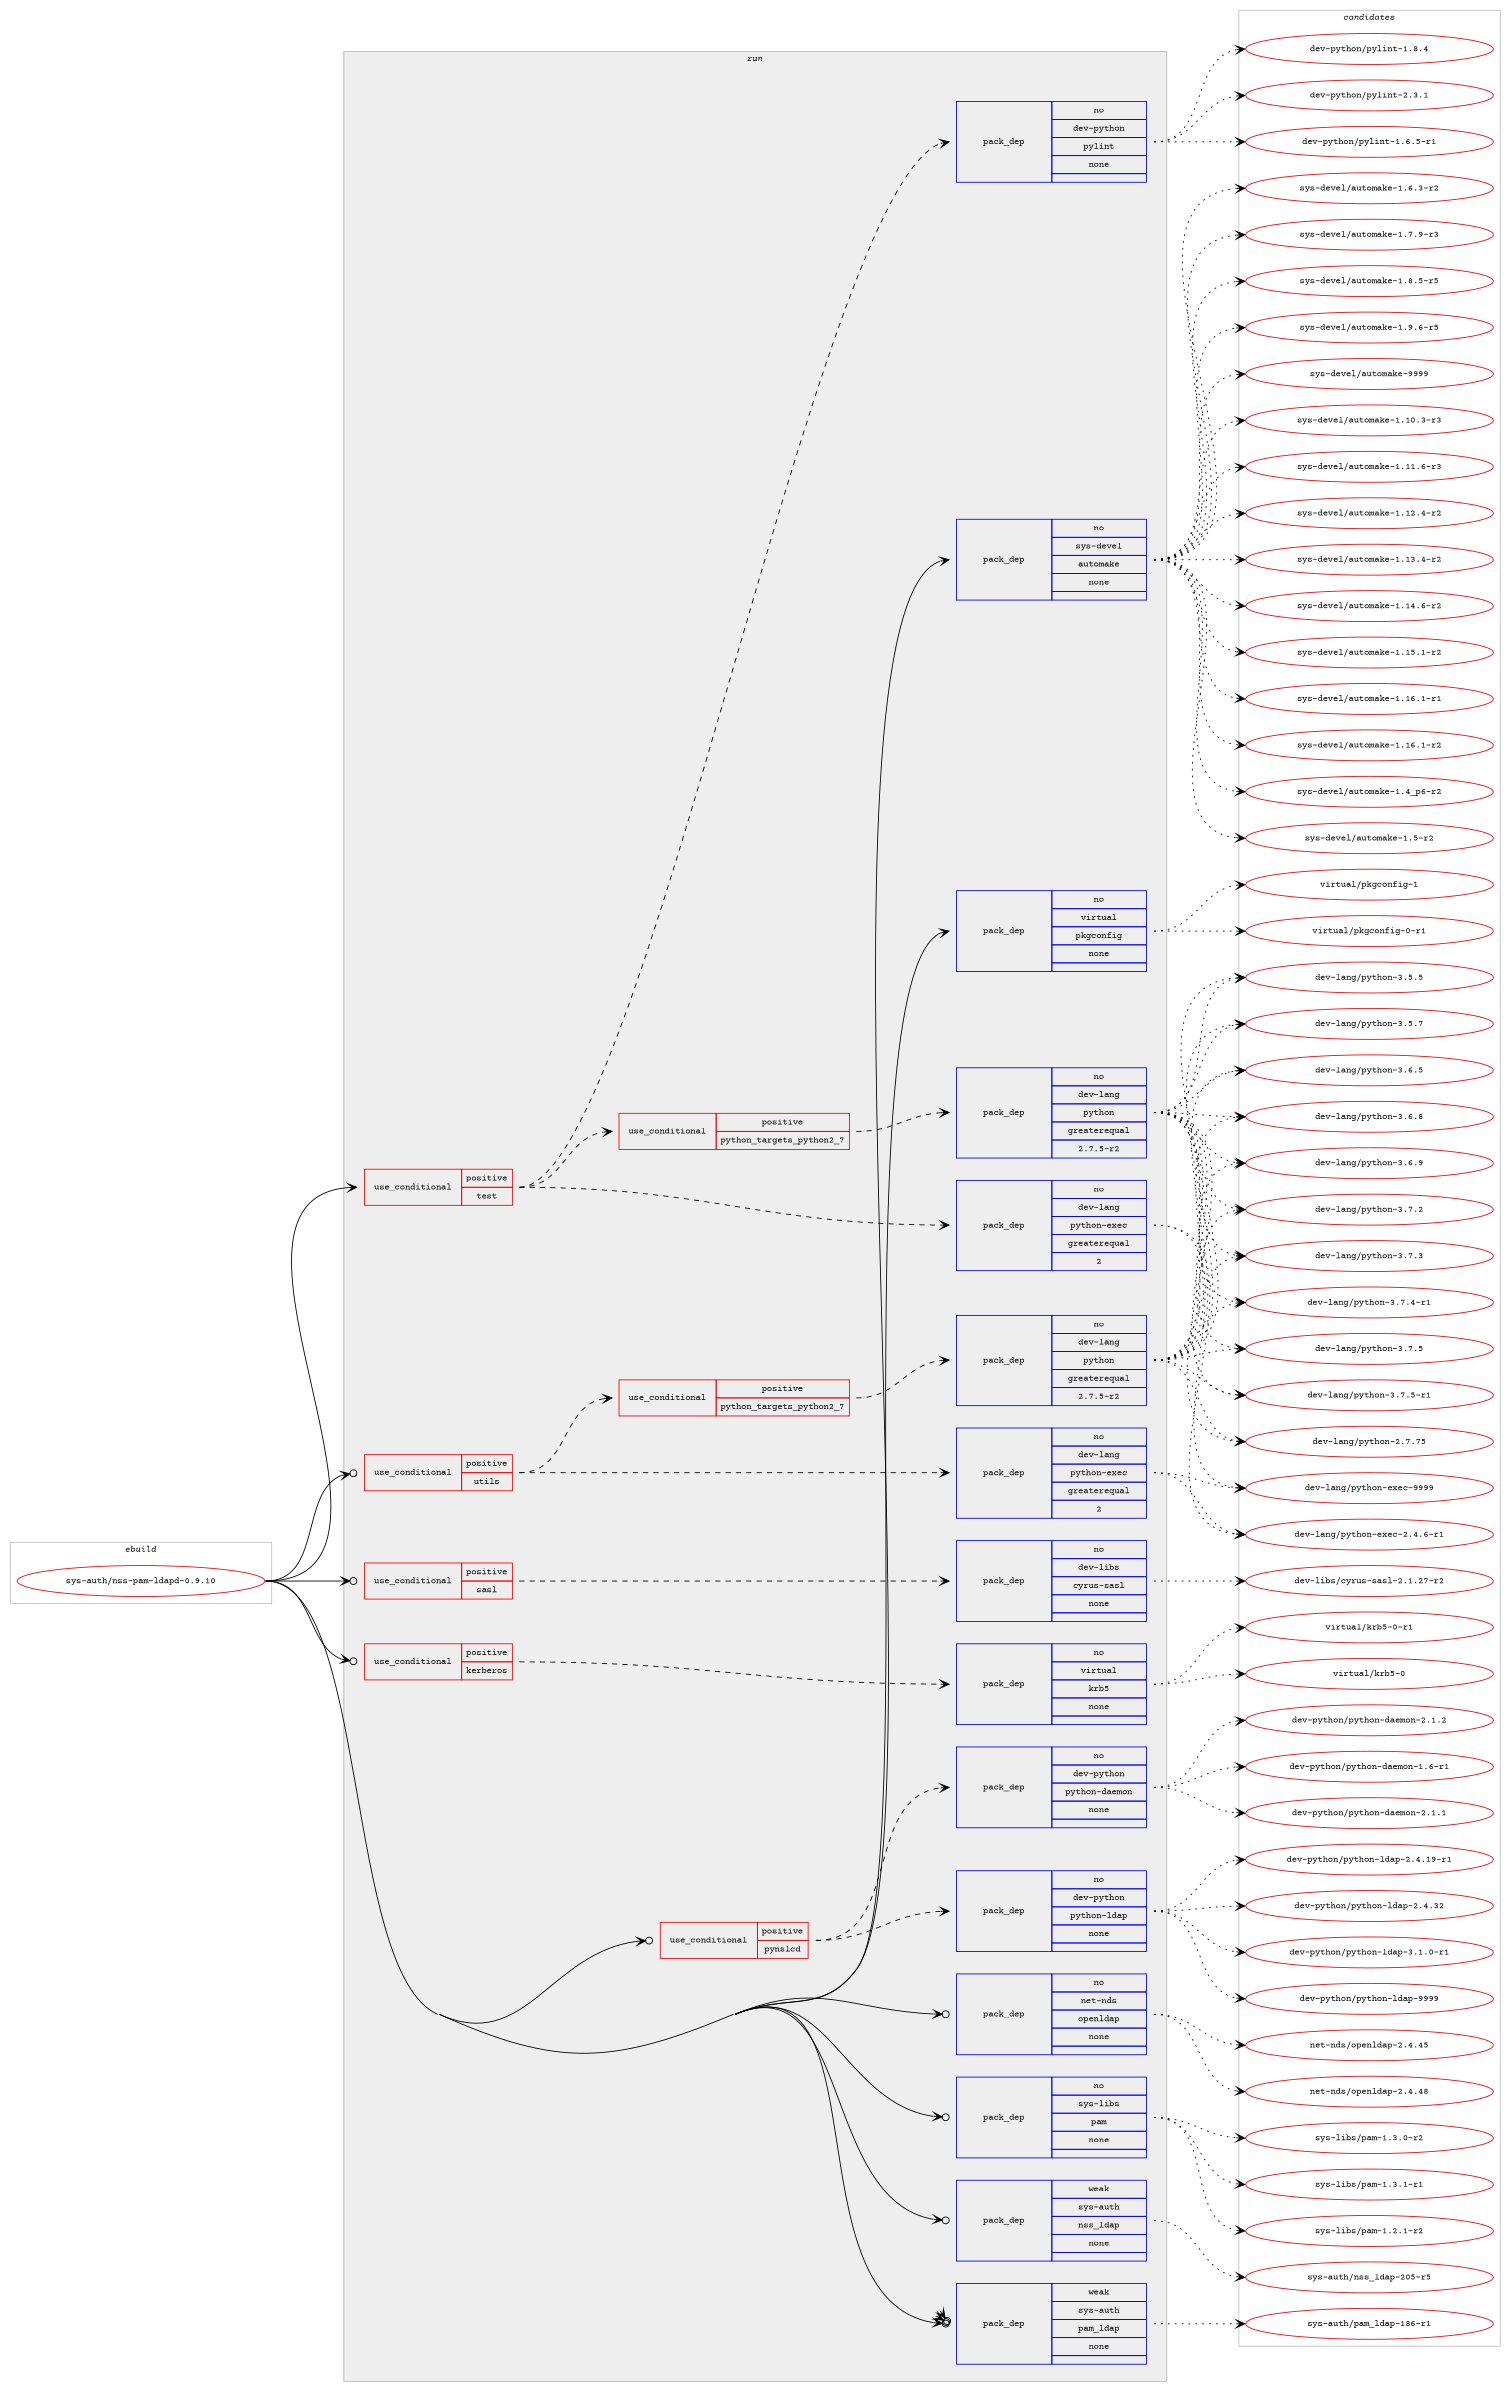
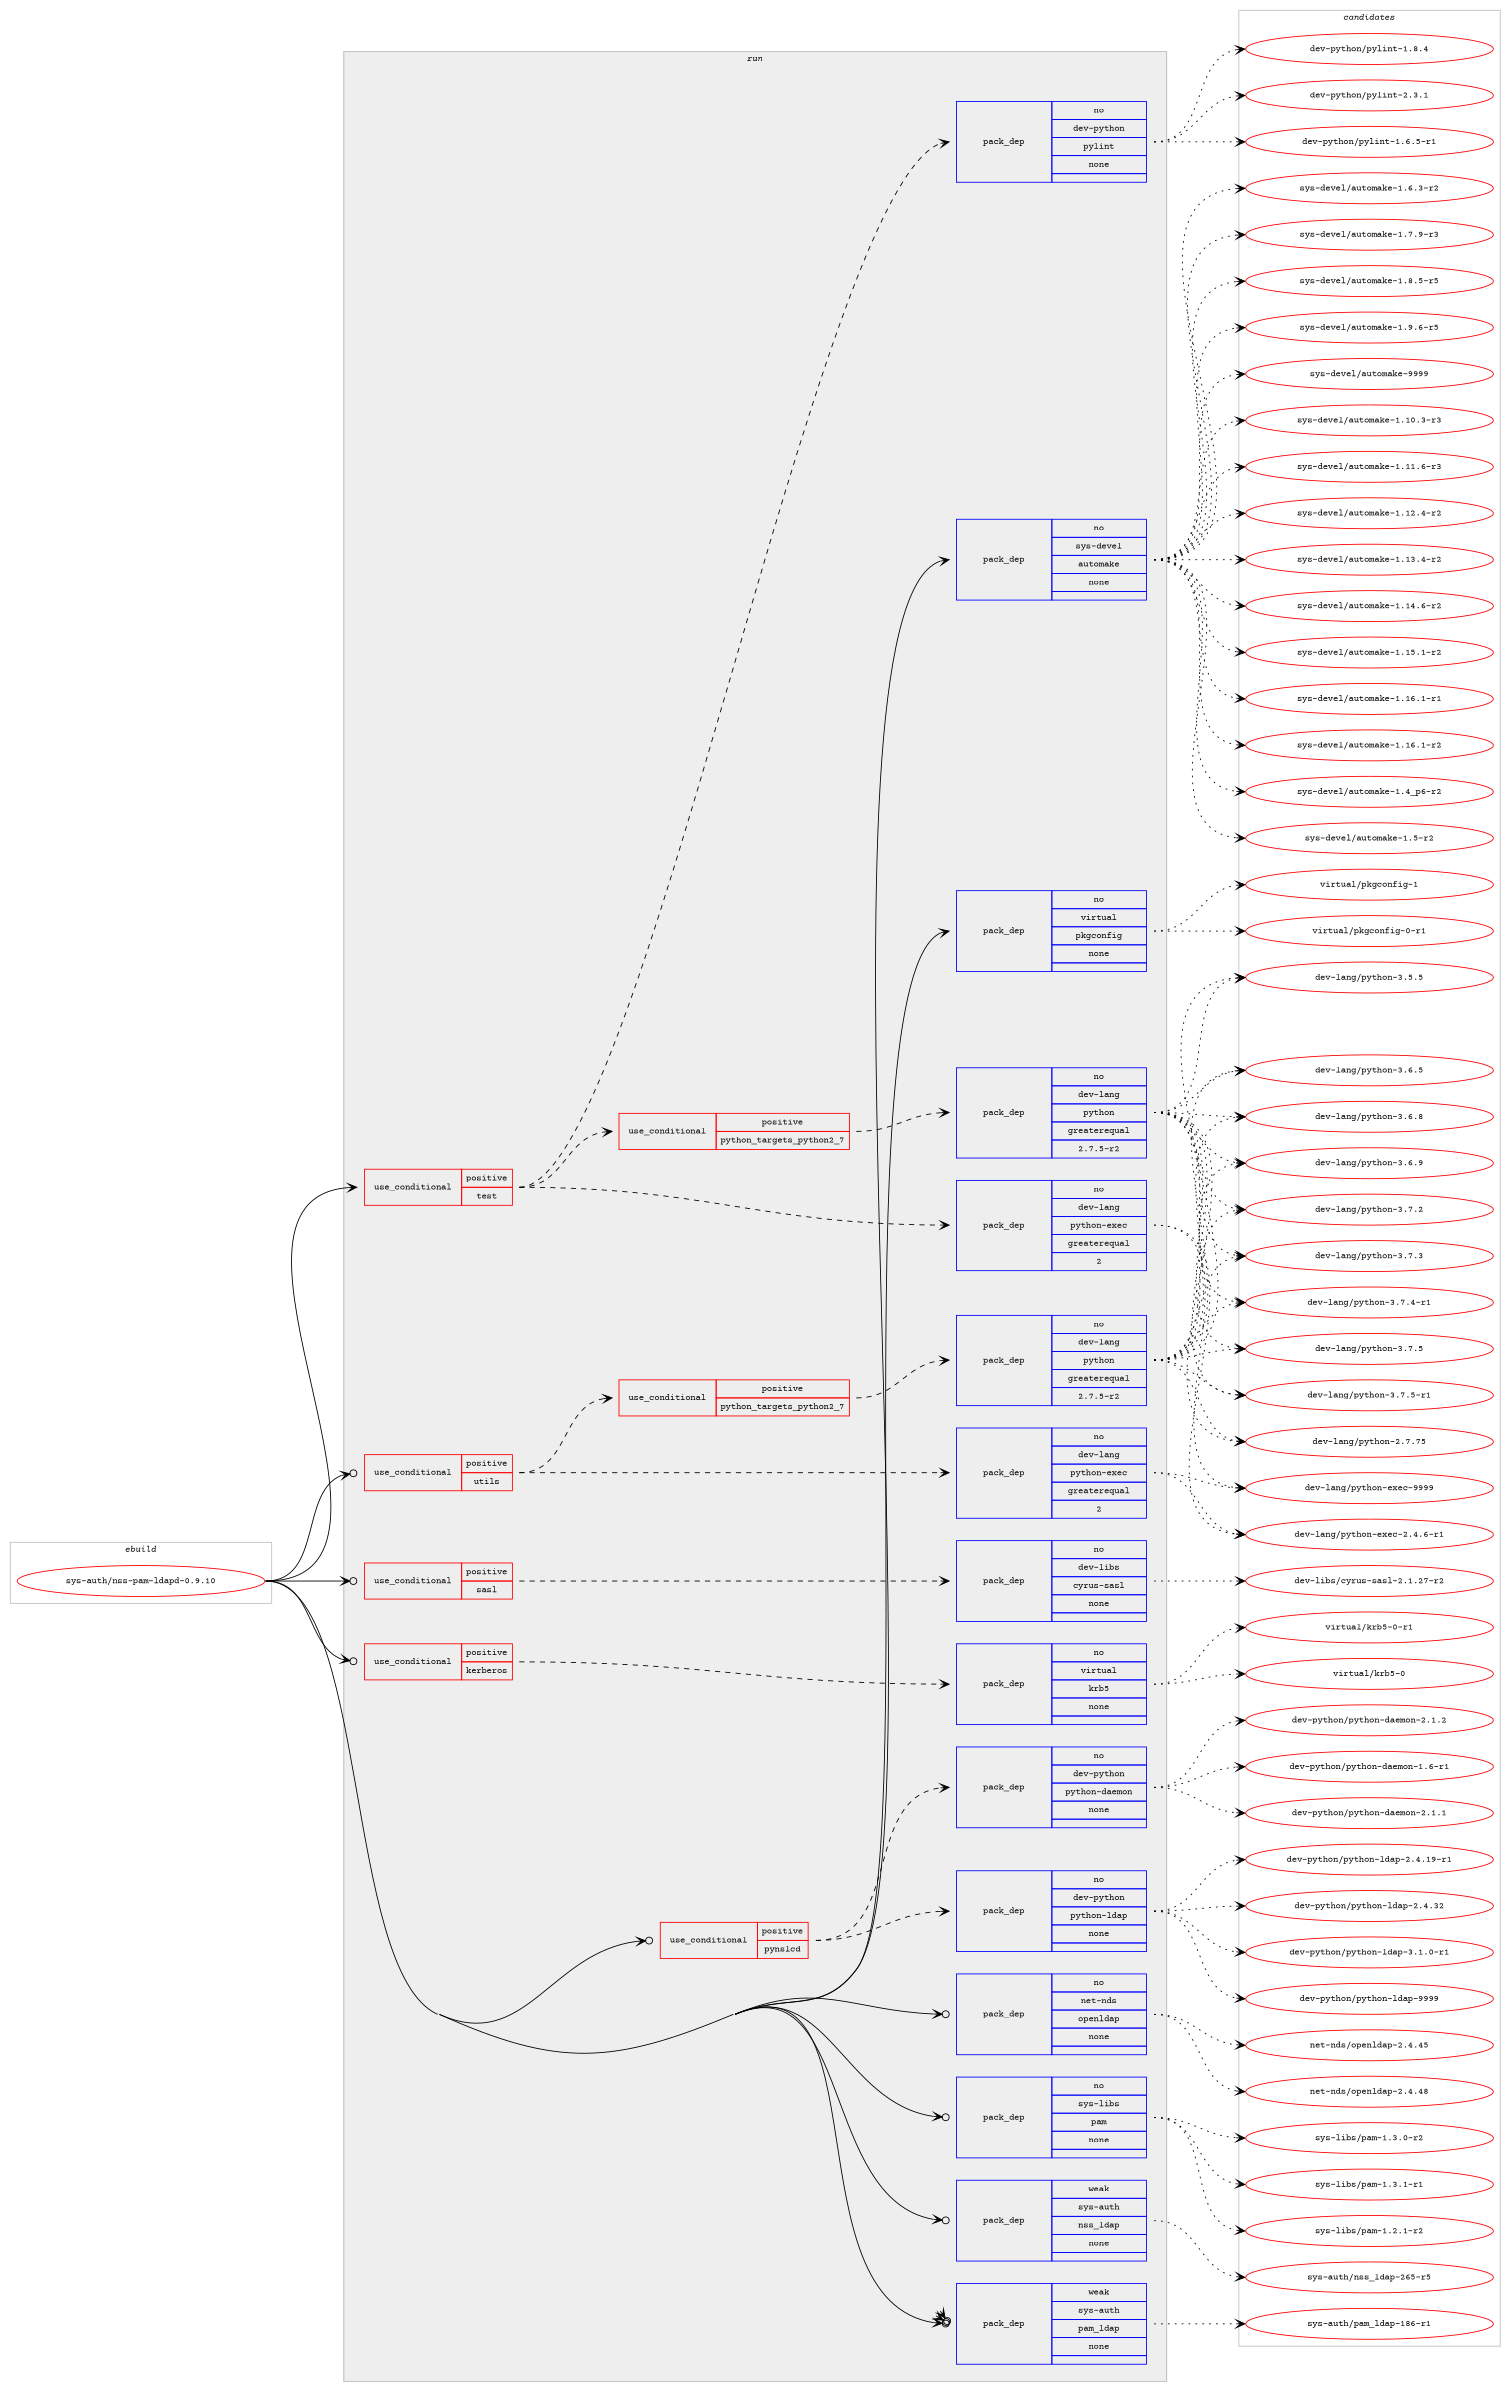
node "dev-lang/python-3.5.7": removed
node "sys-auth/nss_ldap-205-r5": label "sys-auth/nss_ldap-205-r5" -> "sys-auth/nss_ldap-265-r5"
